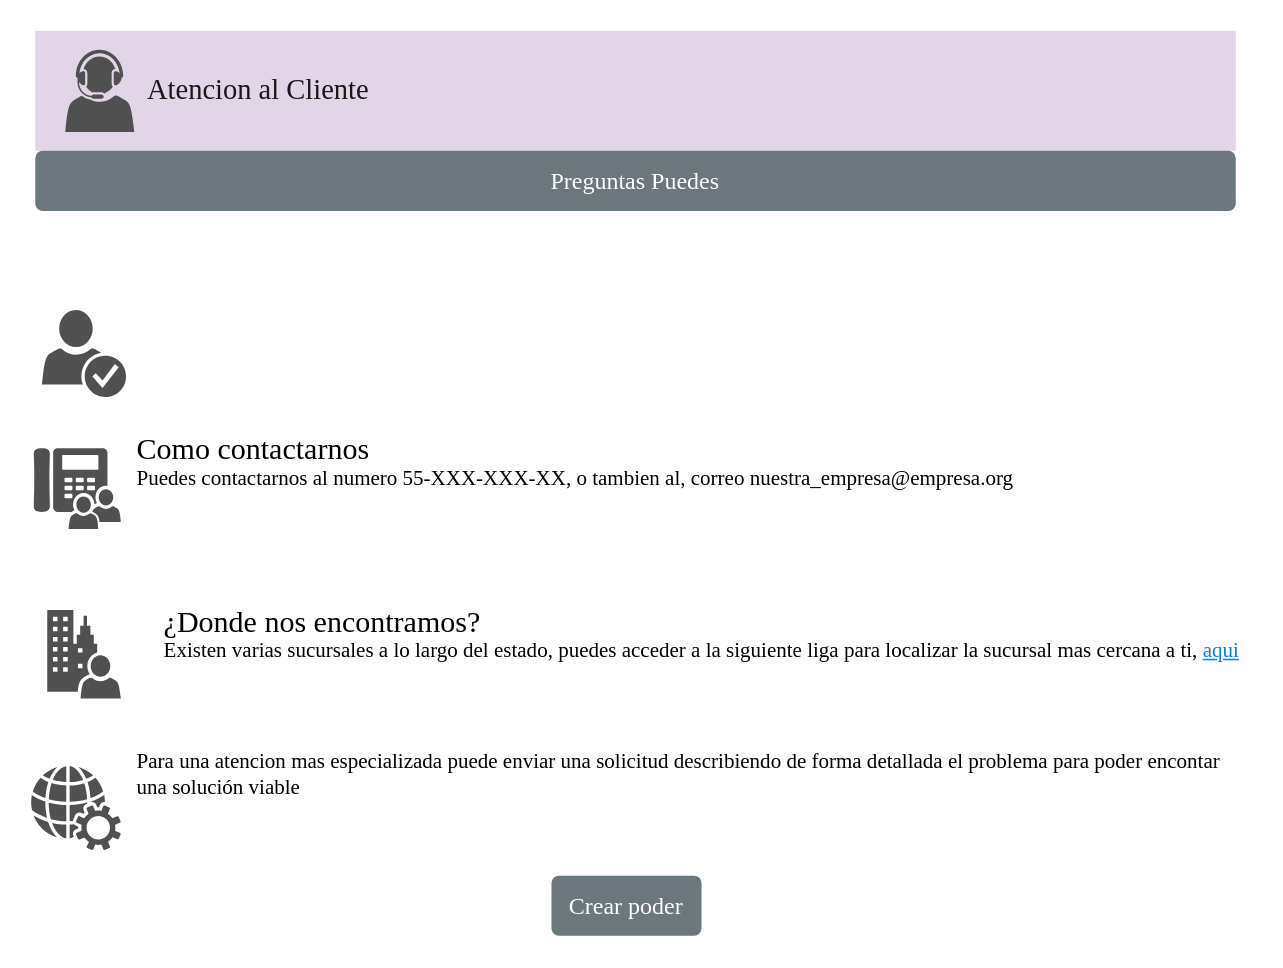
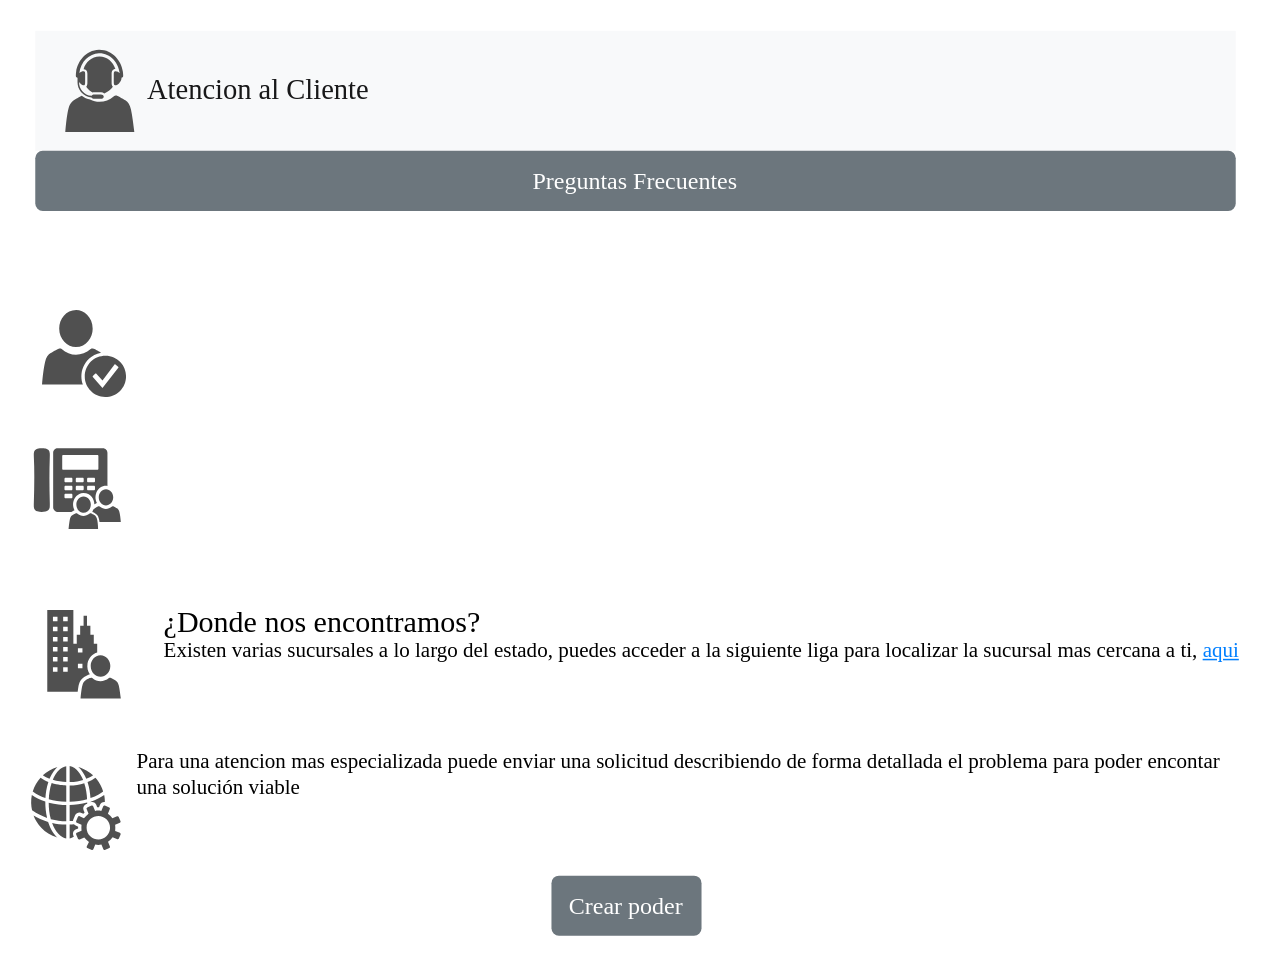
node "Atencion al Cliente": fillcolor #e1d5e7 -> #f8f9fa
node "Preguntas Puedes": label "Preguntas Puedes" -> "Preguntas Frecuentes"
node "Como contactarnos Puedes contactarnos al numero 55-XXX-XXX-XX, o tambien al, correo nuestra_empresa@empresa.org": removed
